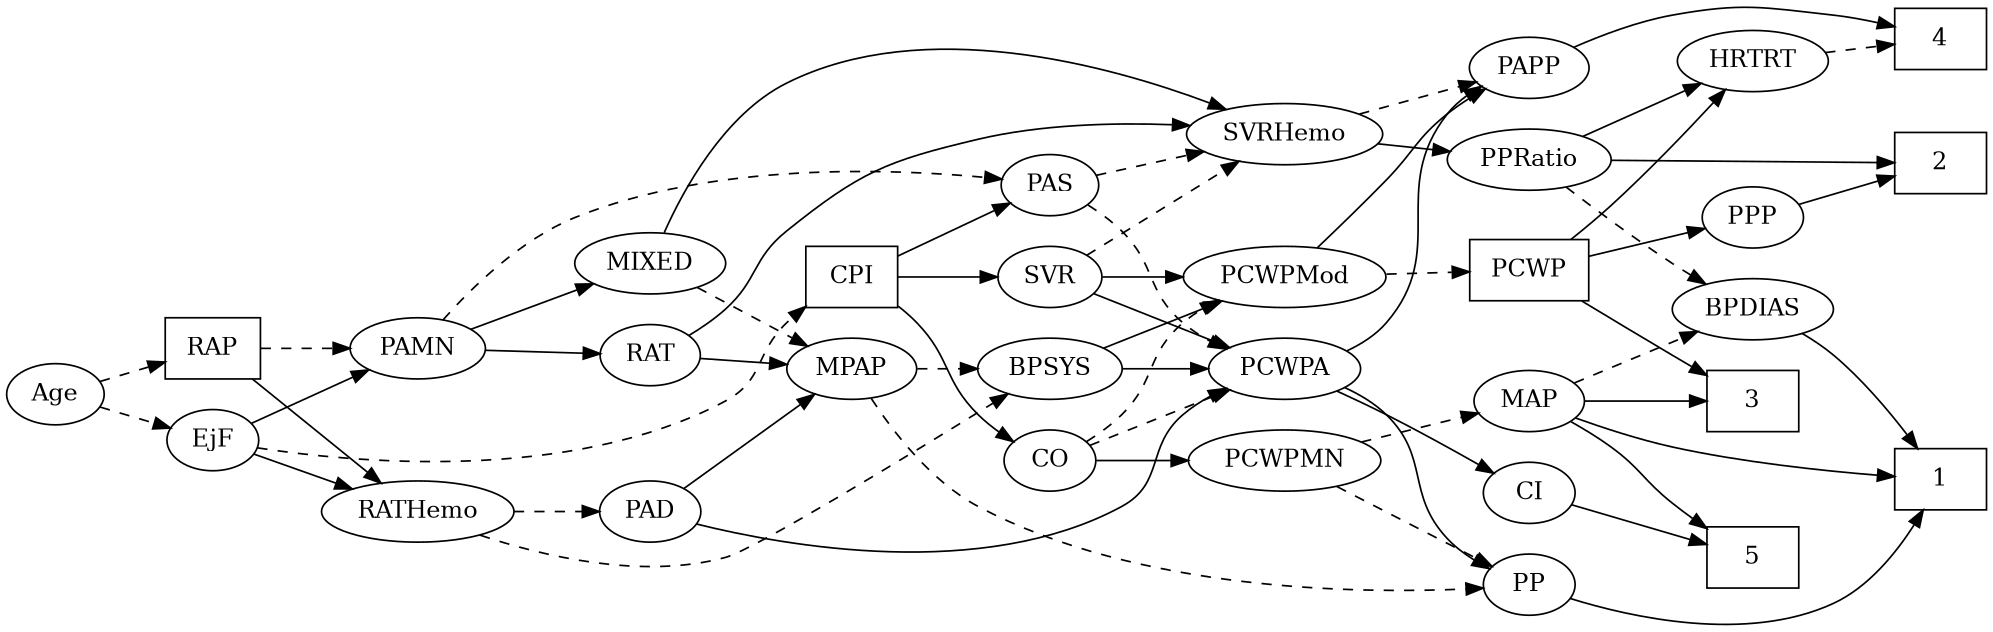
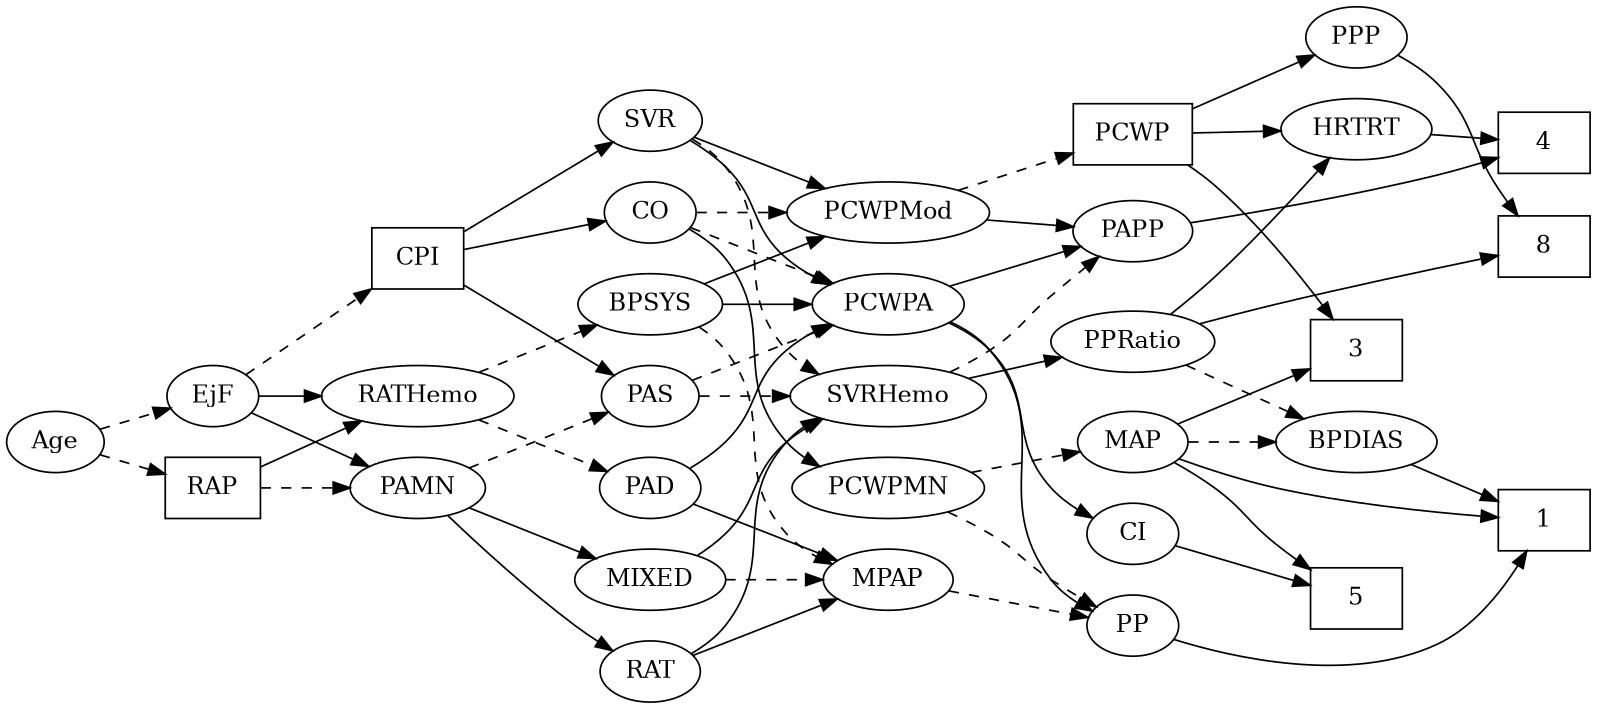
edge "HRTRT" -> "4": style dashed -> solid
node "2": label "2" -> "8"
edge "MPAP" -> "BPSYS": reversed
